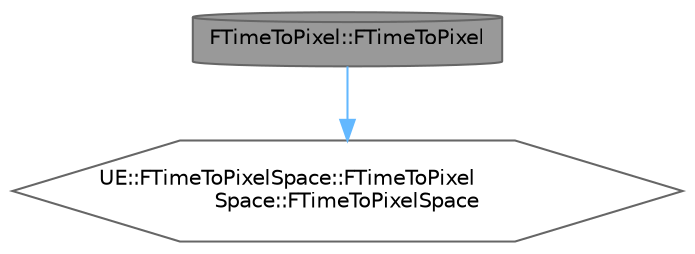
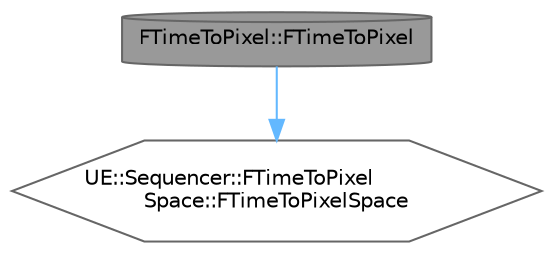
node "UE::FTimeToPixelSpace::FTimeToPixel Space::FTimeToPixelSpace": label "UE::FTimeToPixelSpace::FTimeToPixel Space::FTimeToPixelSpace" -> "UE::Sequencer::FTimeToPixel Space::FTimeToPixelSpace"
